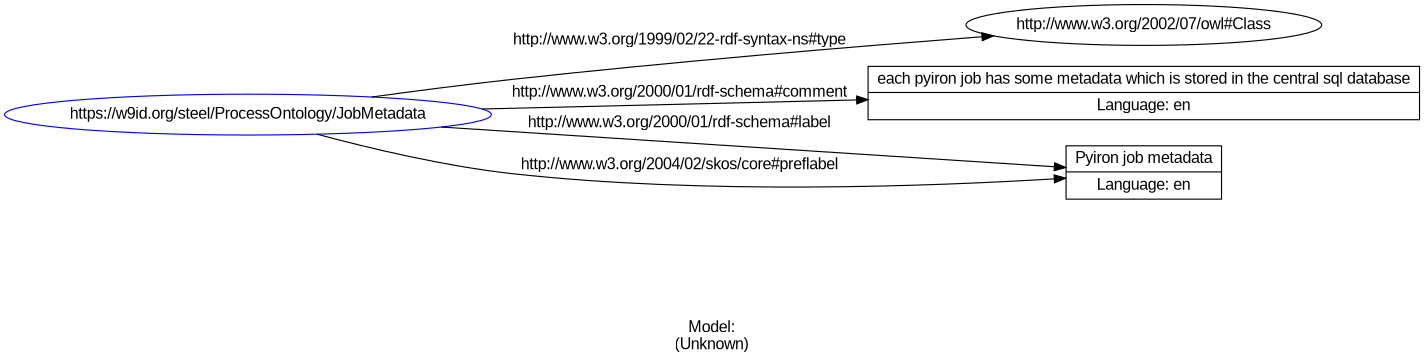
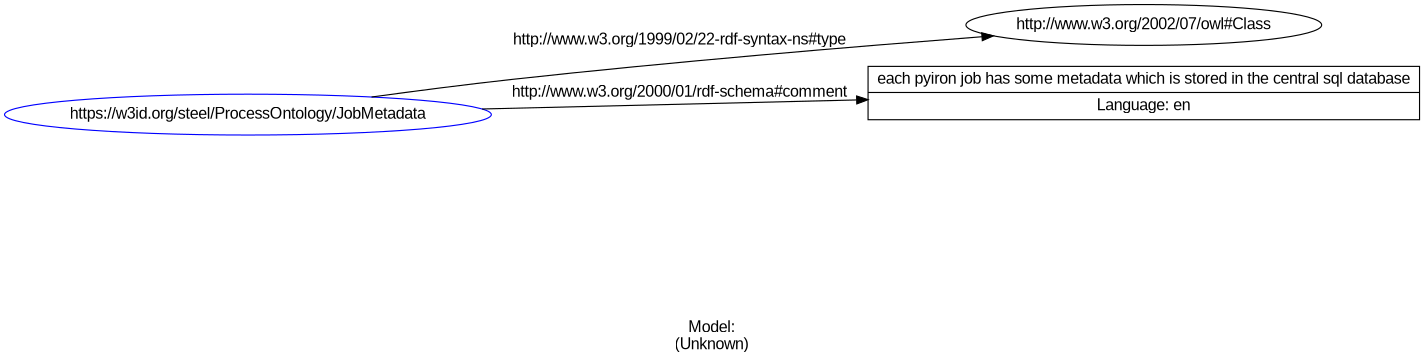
node "https://w9id.org/steel/ProcessOntology/JobMetadata": label "https://w9id.org/steel/ProcessOntology/JobMetadata" -> "https://w3id.org/steel/ProcessOntology/JobMetadata"
node "Pyiron job metadata": removed
